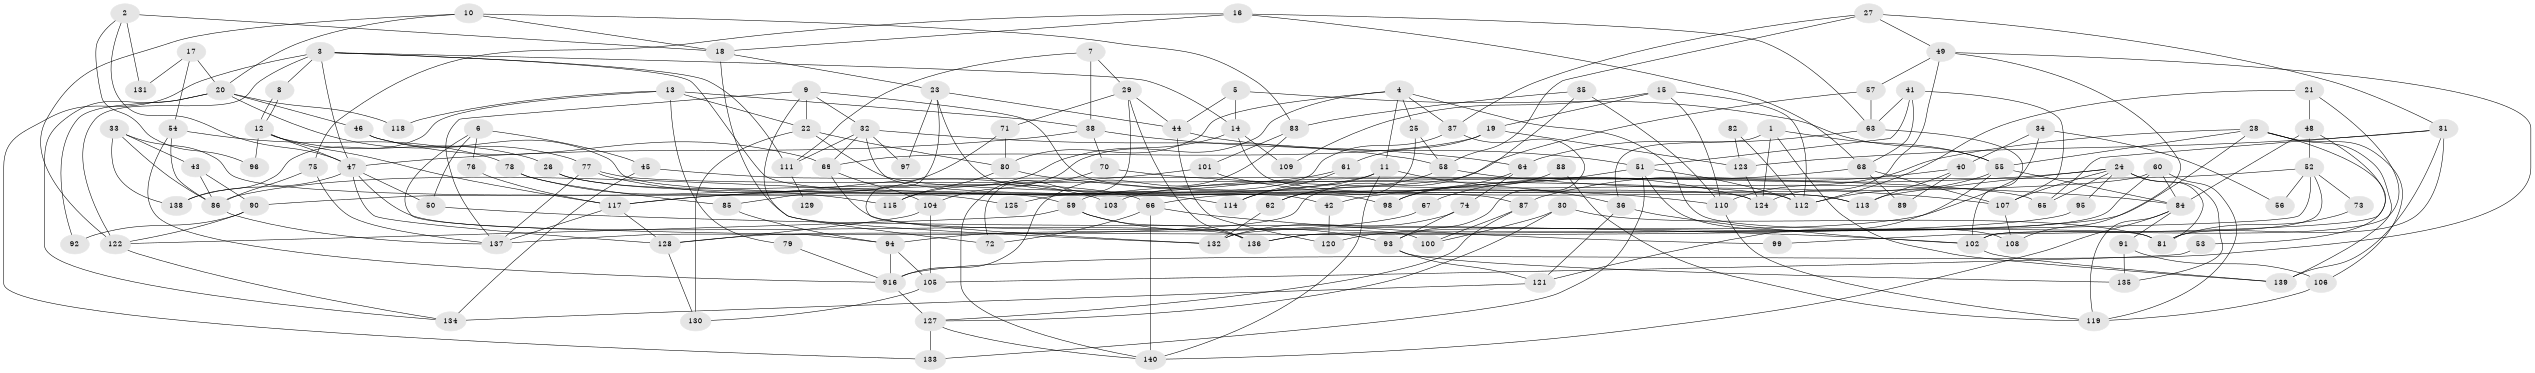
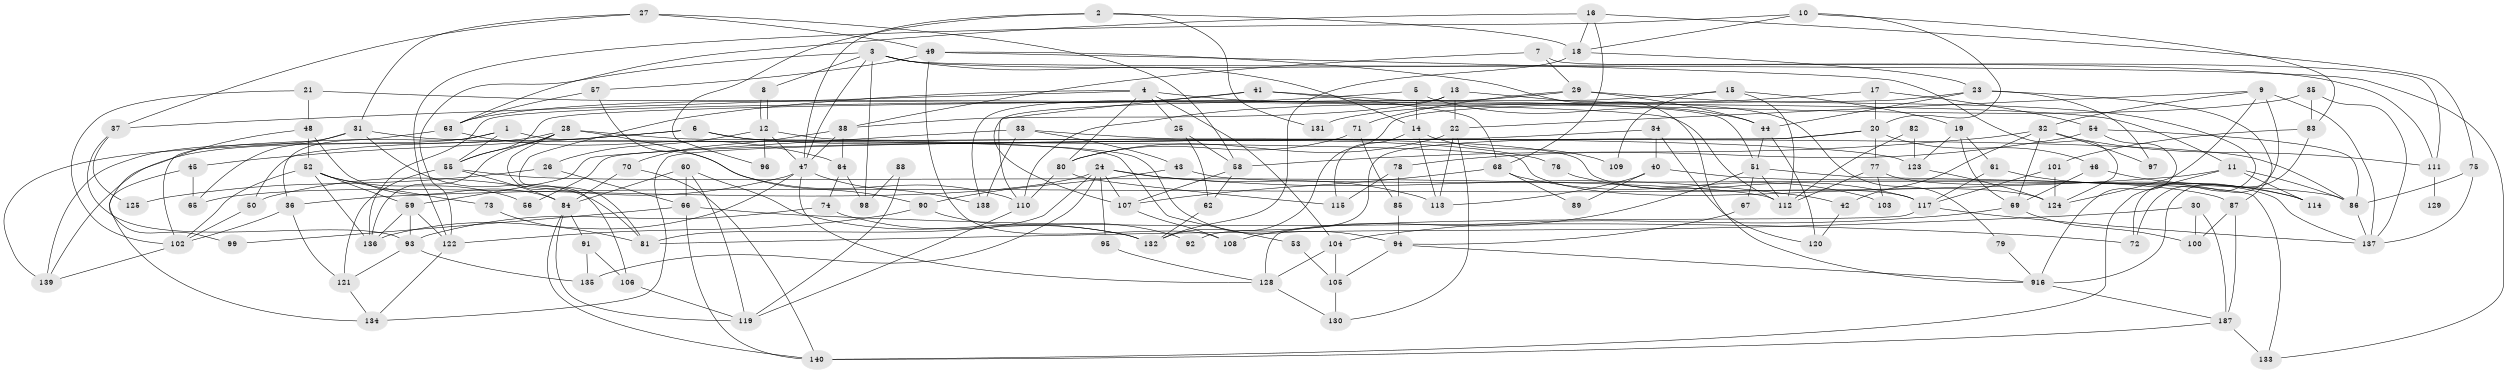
node "118": removed
node "127": label "127" -> "187"
